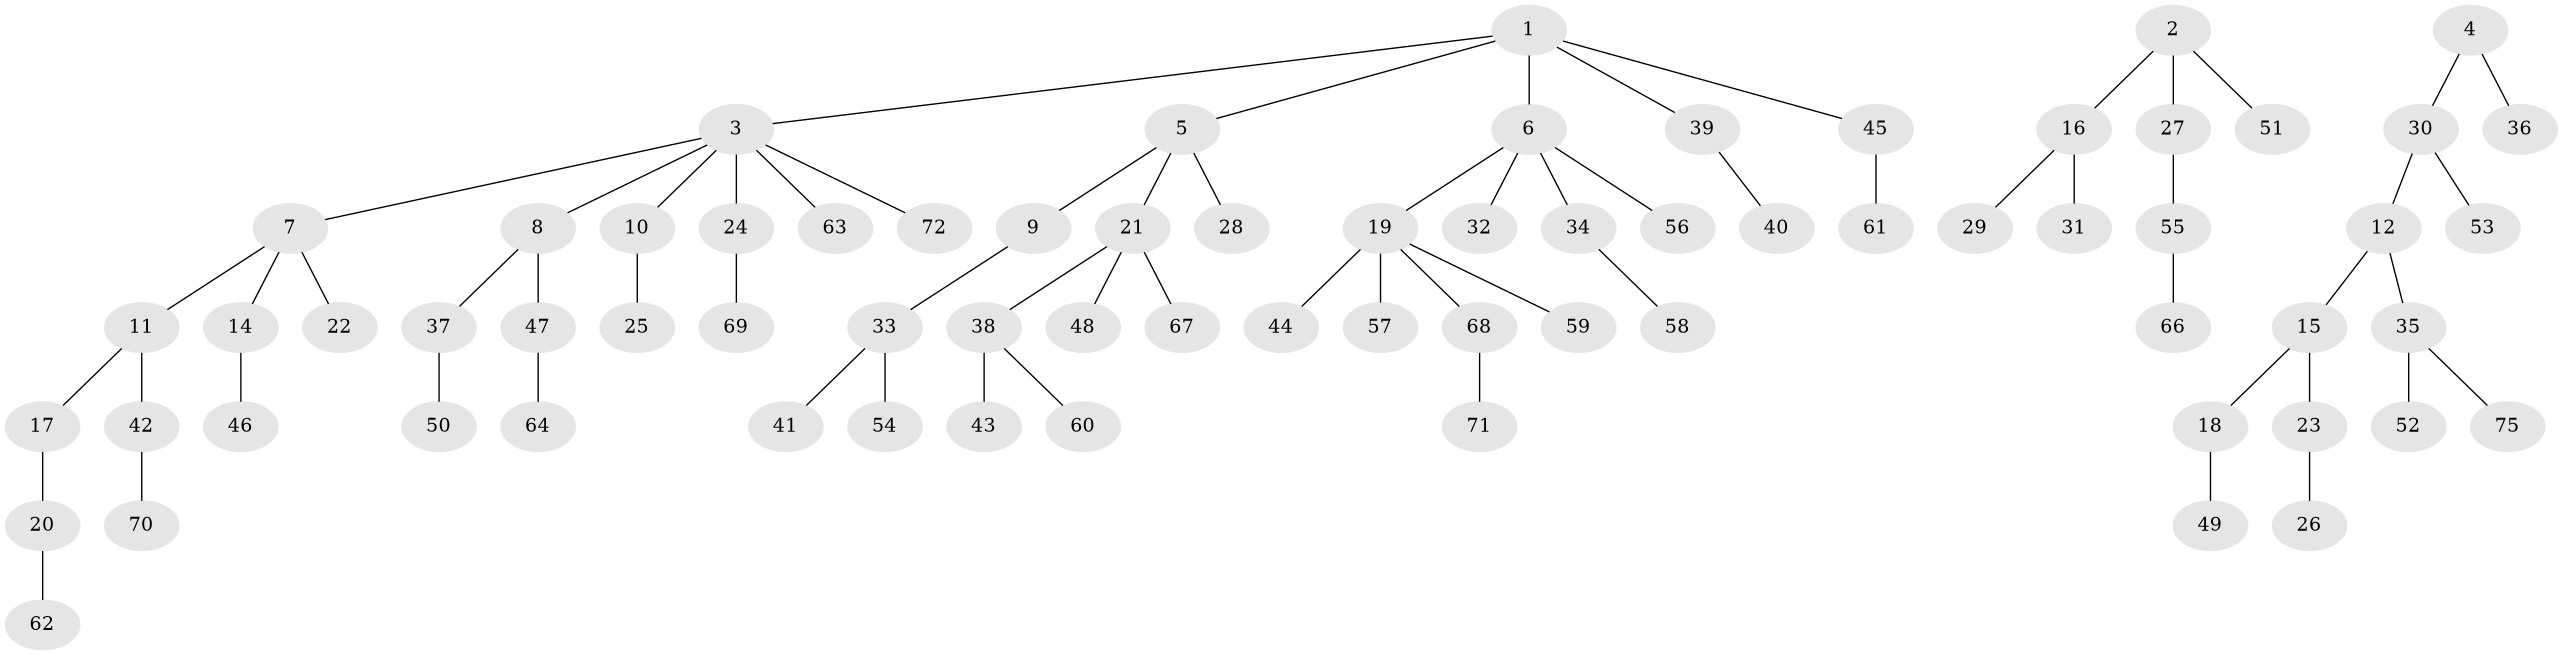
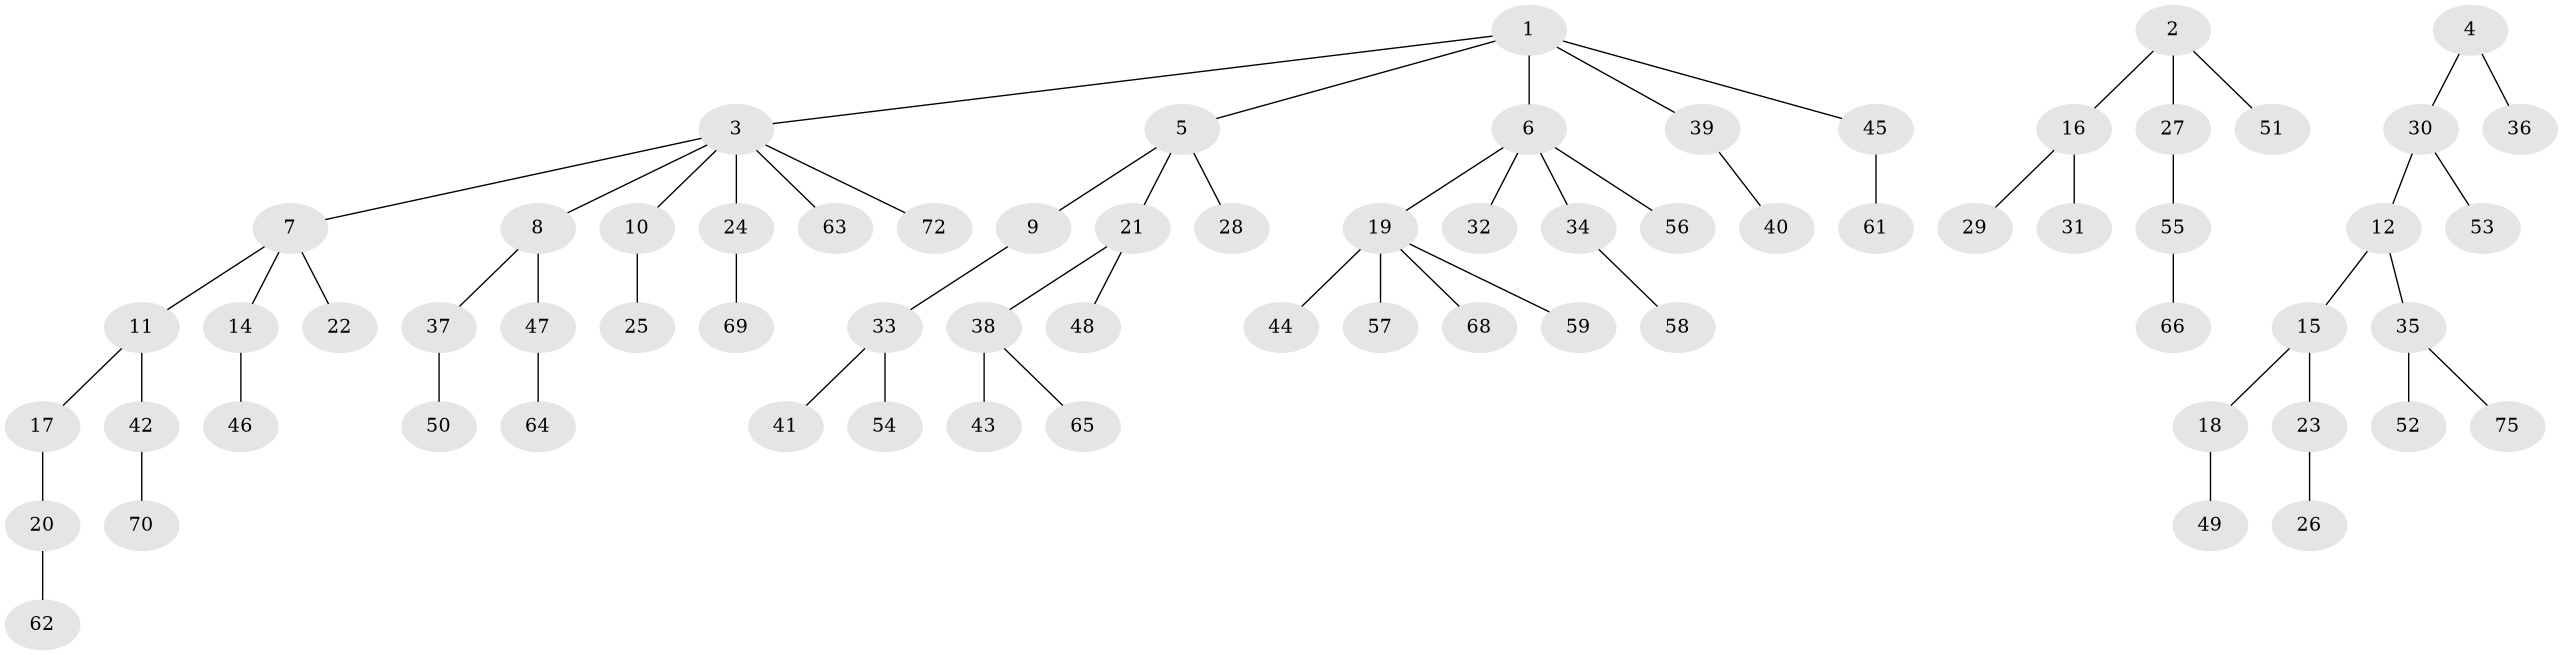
node "67": removed
node "60": label "60" -> "65"
node "71": removed
